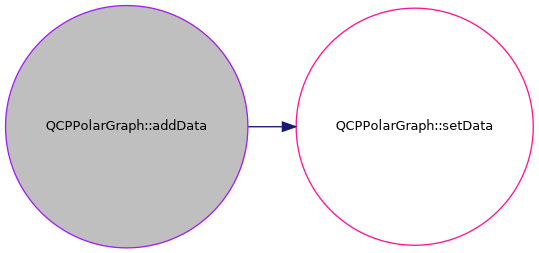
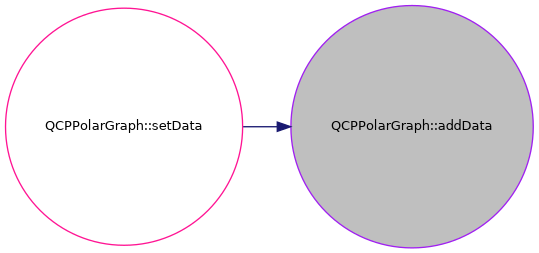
edge "QCPPolarGraph::addData" -> "QCPPolarGraph::setData": reversed
